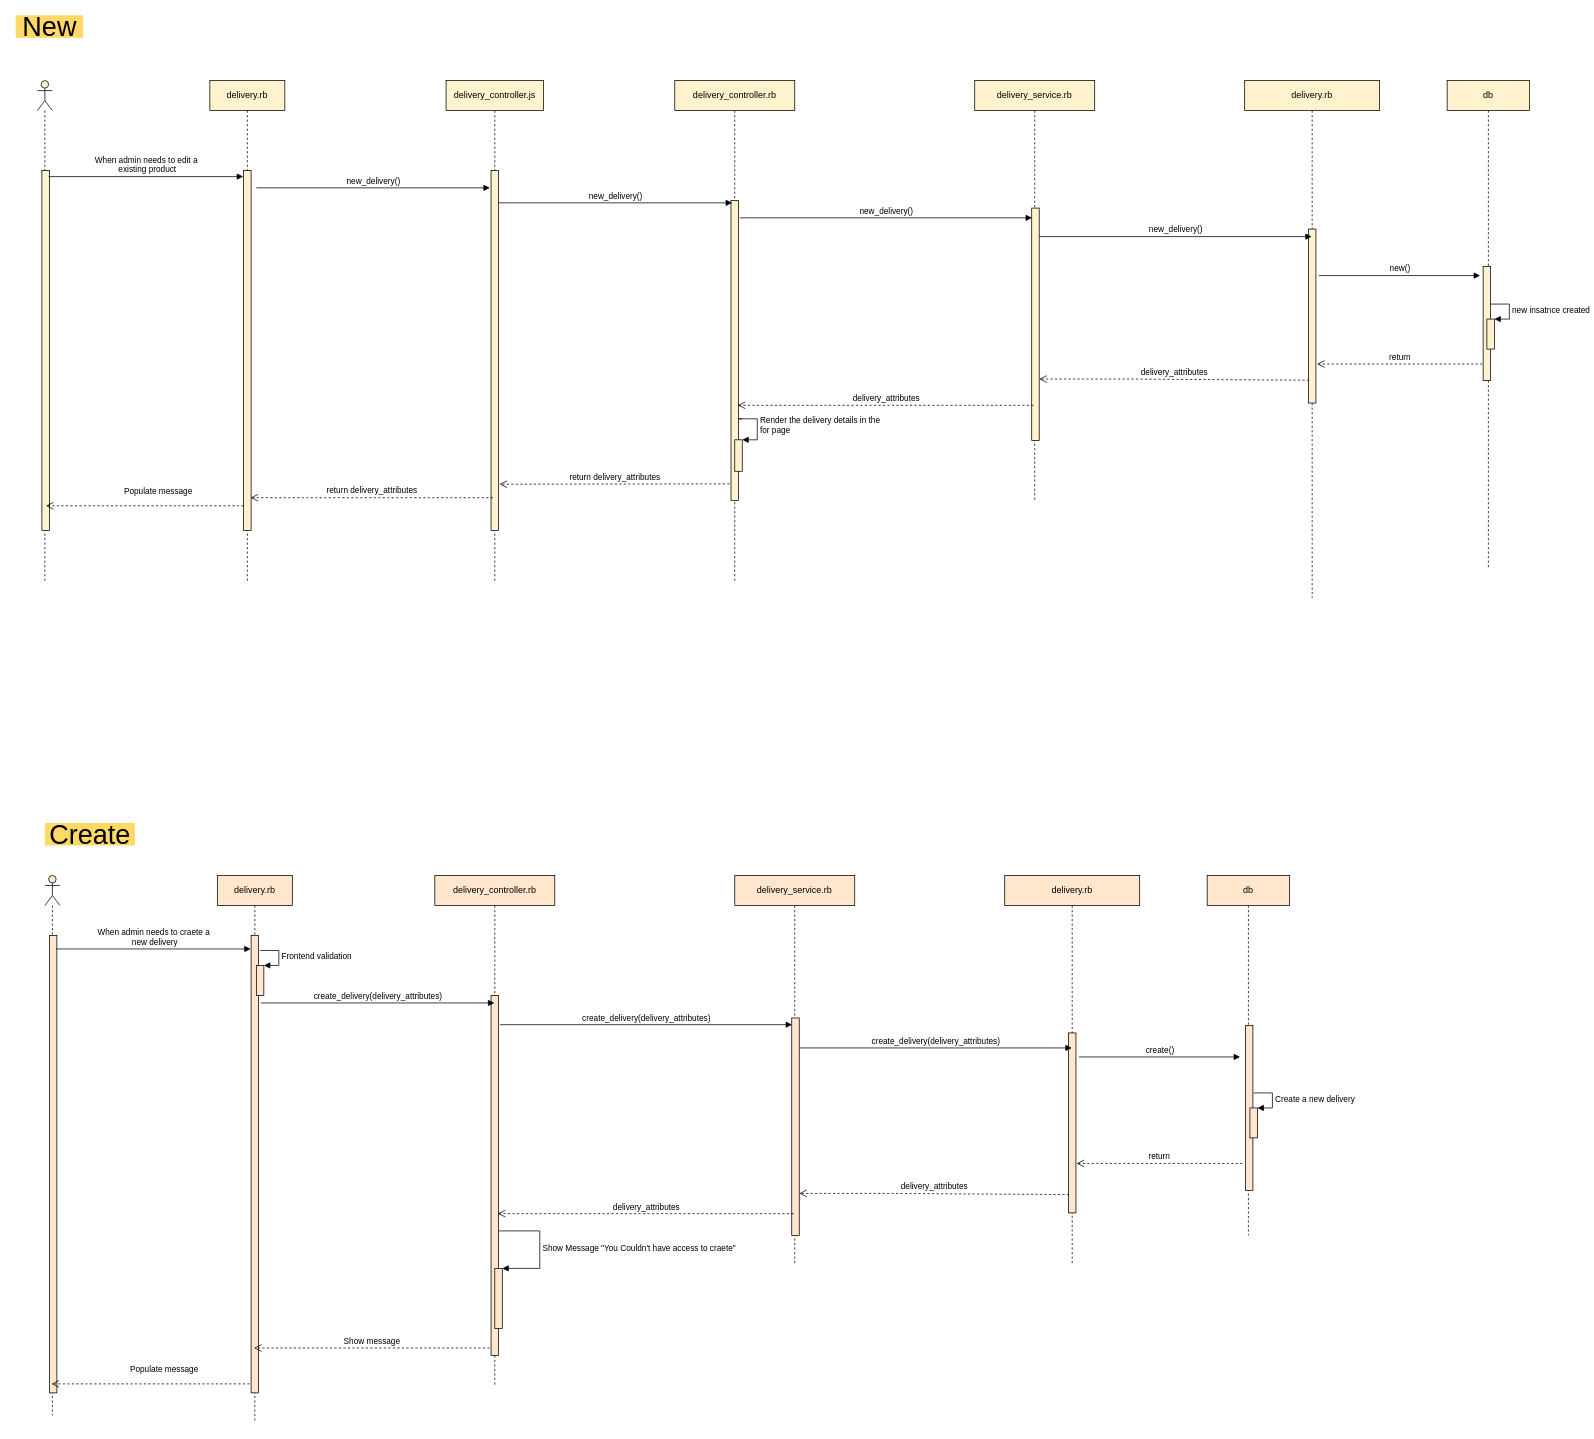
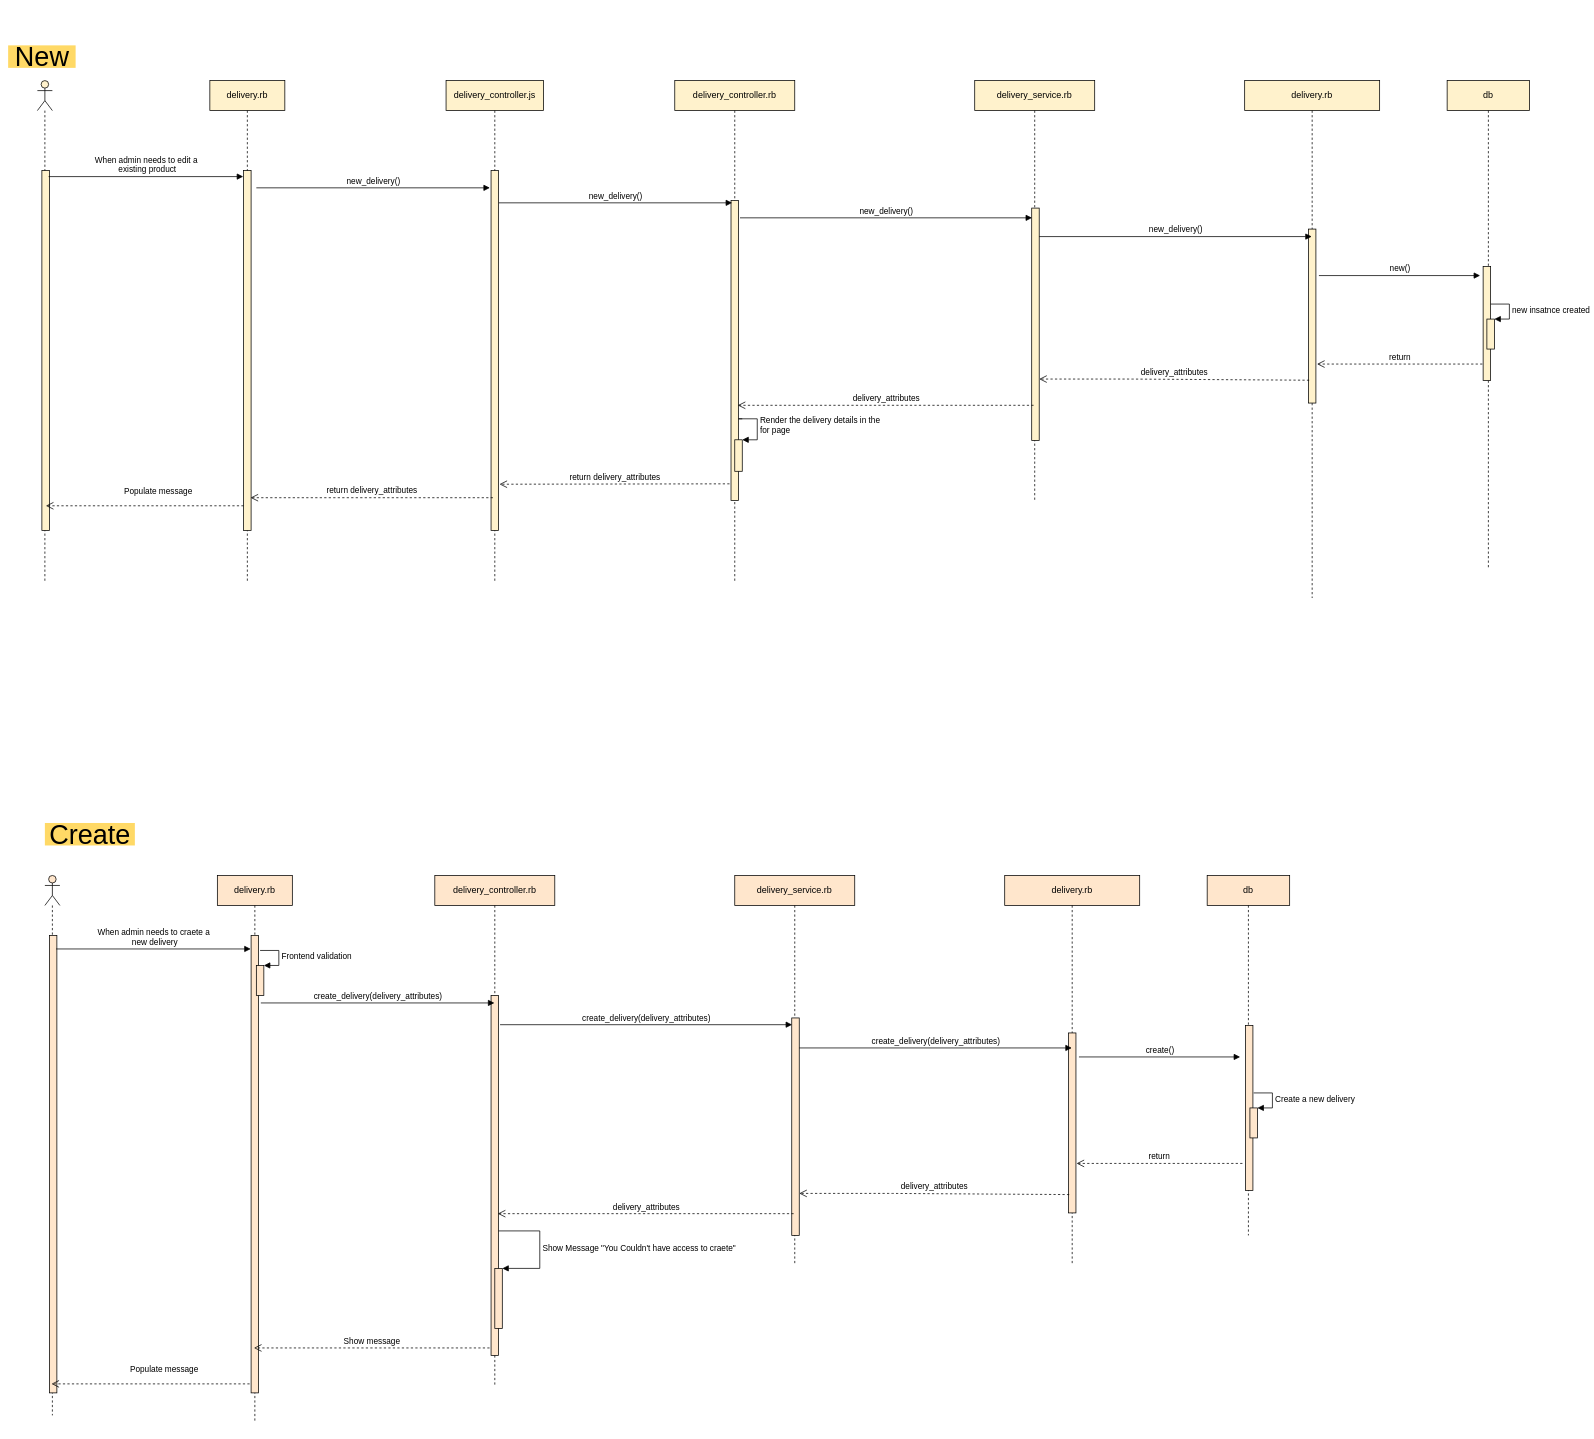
node "New": moved (49, 27) -> (42, 57)
